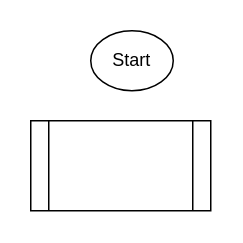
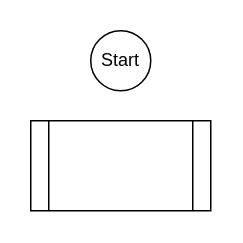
node "Start": size 83x60 -> 60x60
